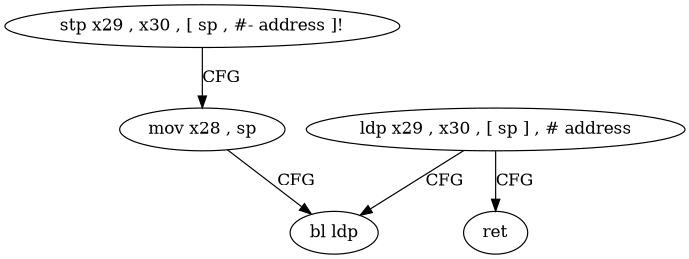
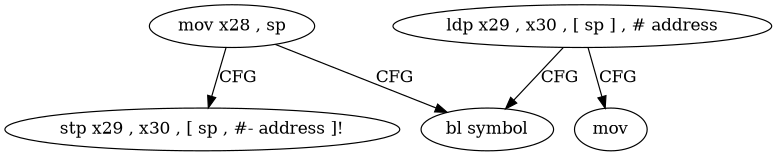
edge "stp x29 , x30 , [ sp , #- address ]!" -> "mov x28 , sp": reversed
node "bl ldp": label "bl ldp" -> "bl symbol"
node "ret": label "ret" -> "mov"
